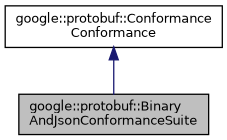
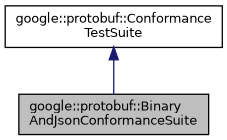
node "google::protobuf::Conformance Conformance": label "google::protobuf::Conformance Conformance" -> "google::protobuf::Conformance TestSuite"
